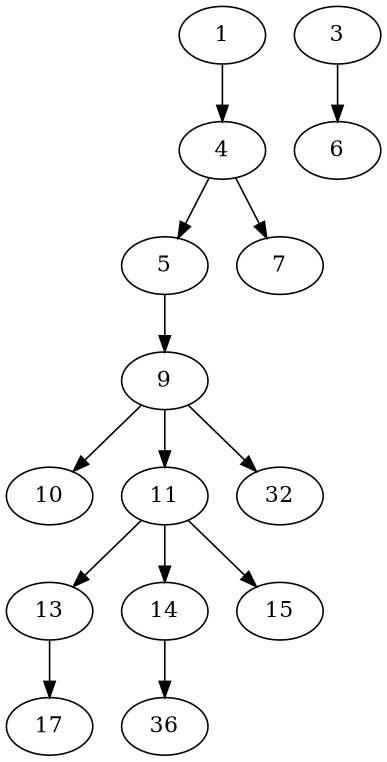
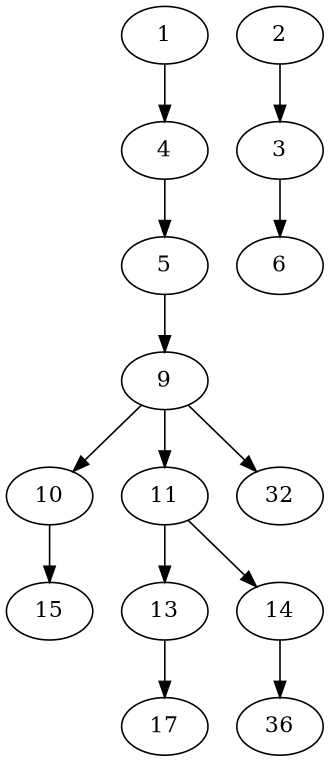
node "2": added
node "7": removed
edge "11" -> "15": now "10" -> "15"
